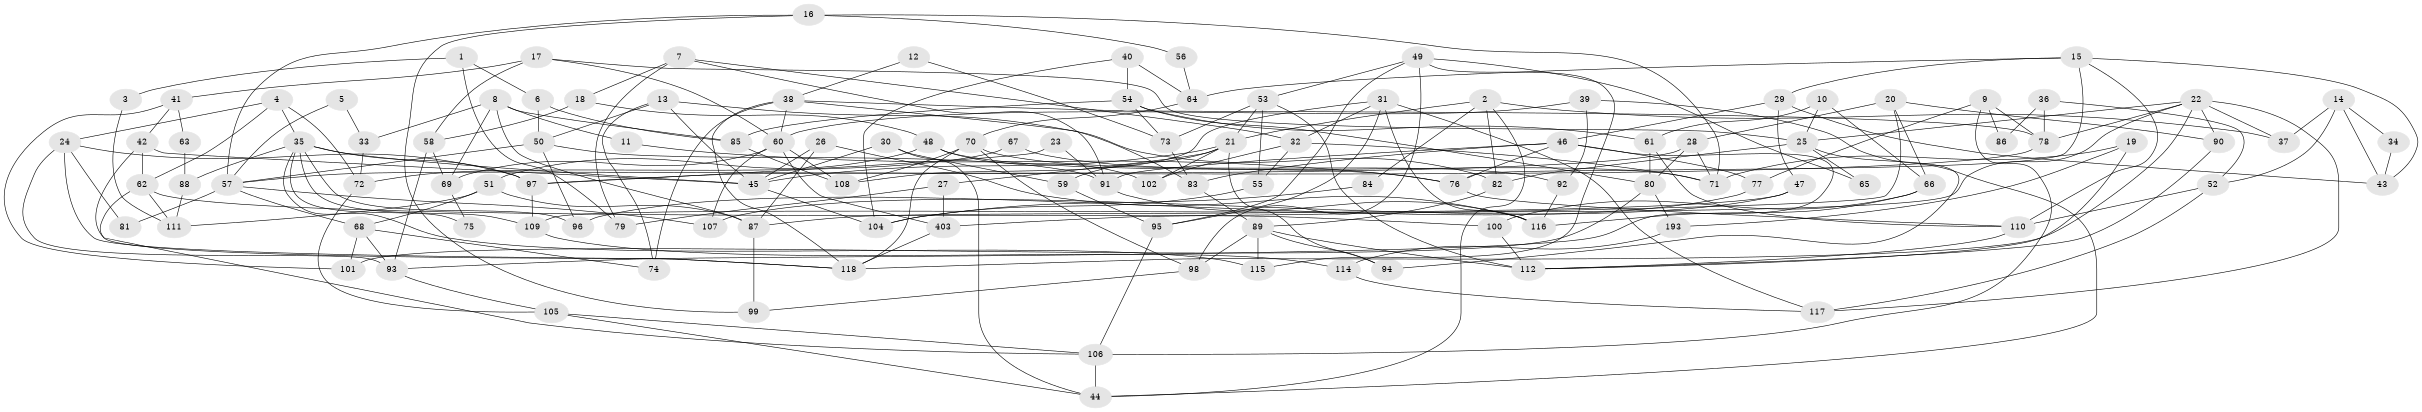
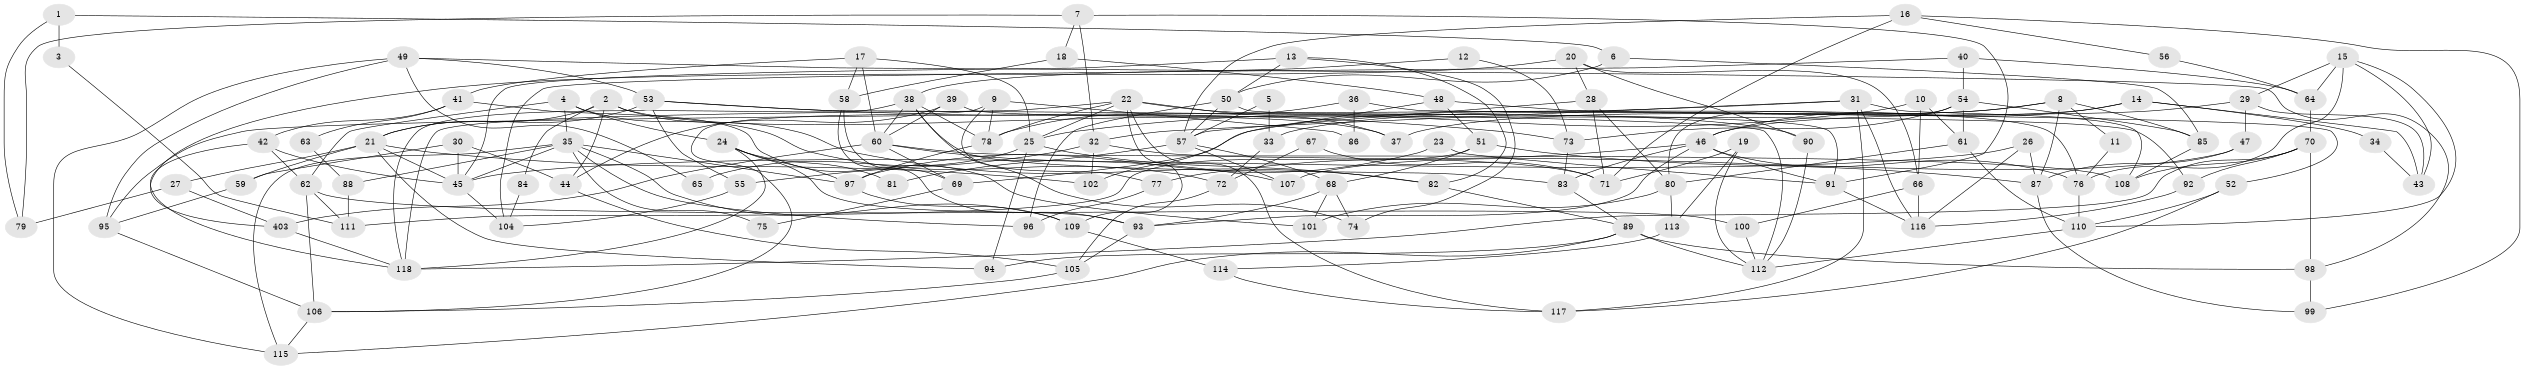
edge "14" -- "52": now "14" -- "46"
node "193": label "193" -> "113"
edge "106" -- "44": now "106" -- "115"
